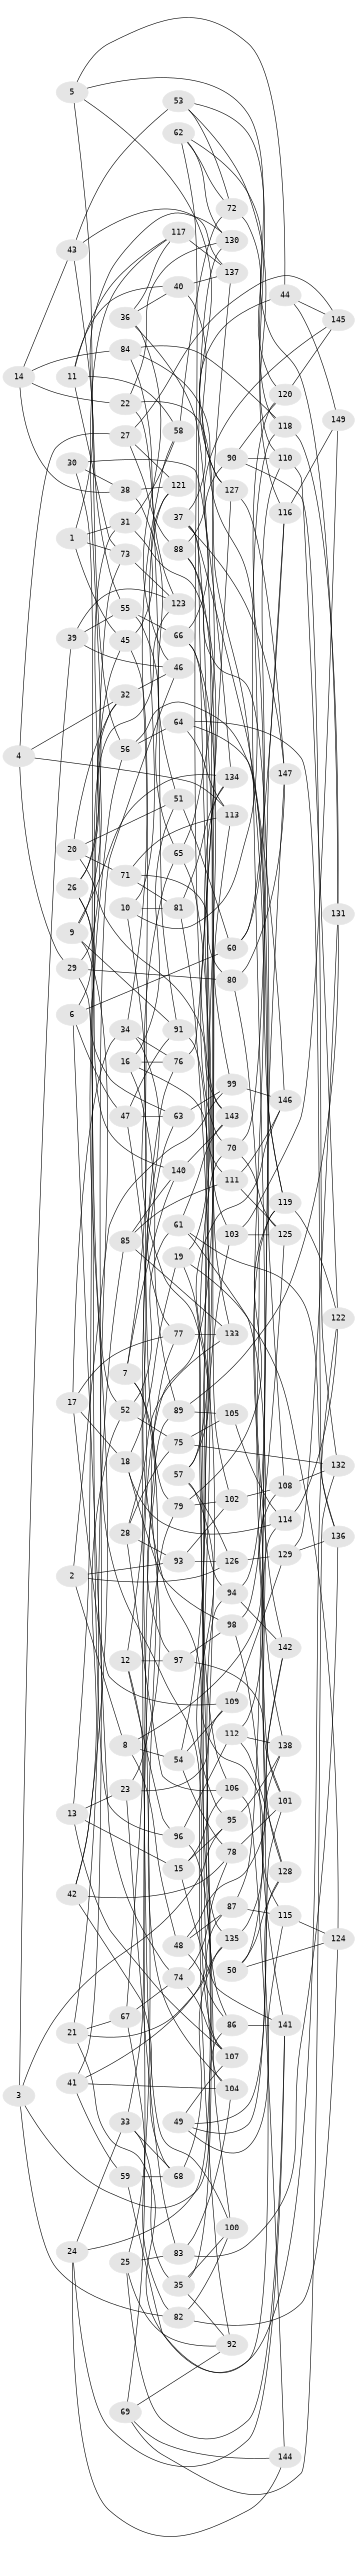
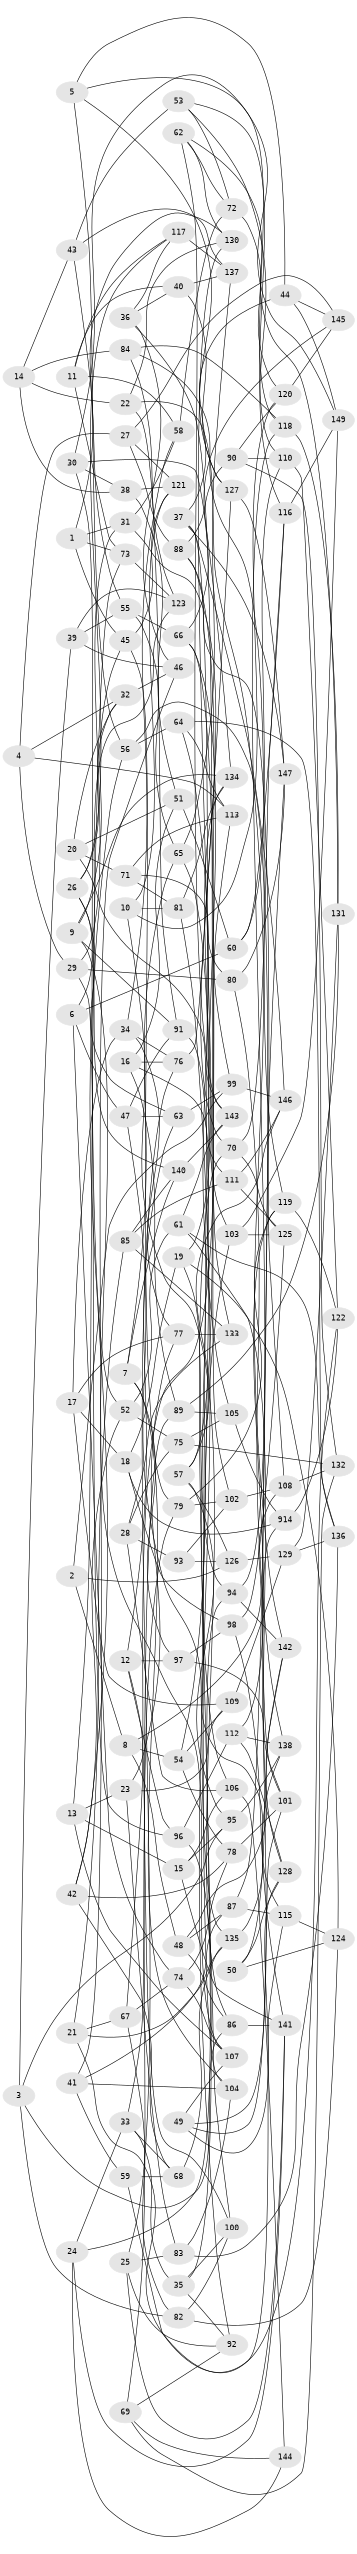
edge "149" -- "30": added
edge "64" -- "119": now "64" -- "105"
node "114": label "114" -> "914"
edge "93" -- "2": removed
